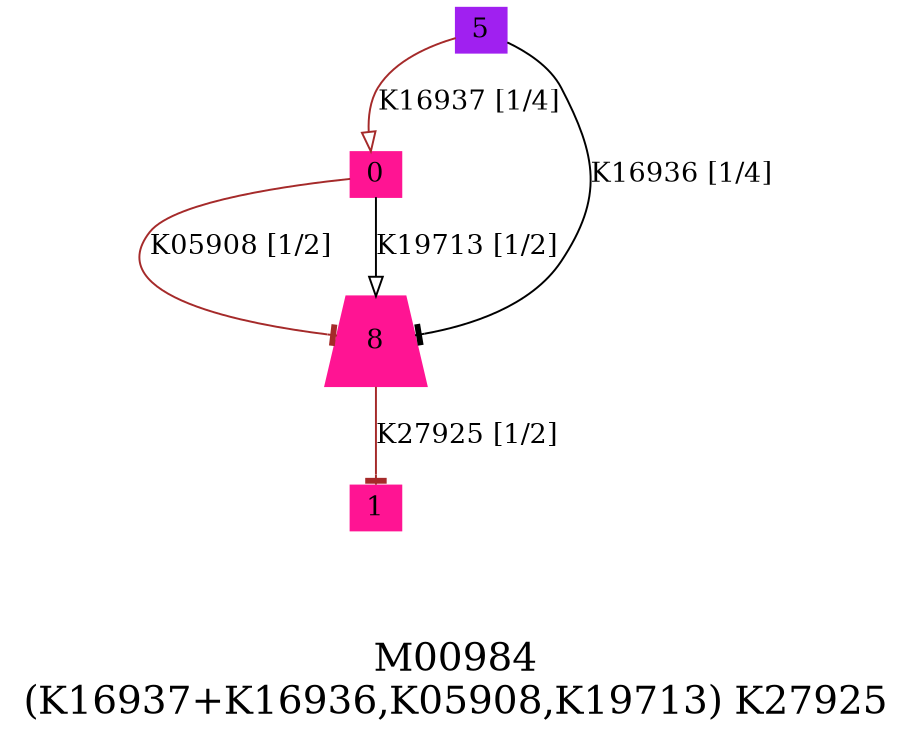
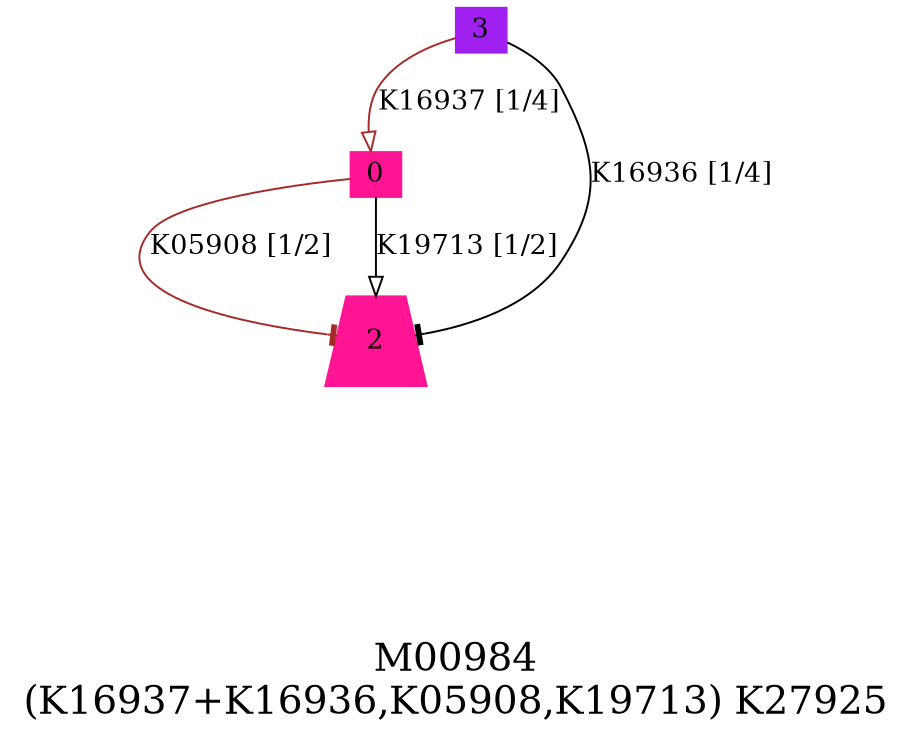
node "5": label "5" -> "3"
node "8": label "8" -> "2"
node "1": removed
